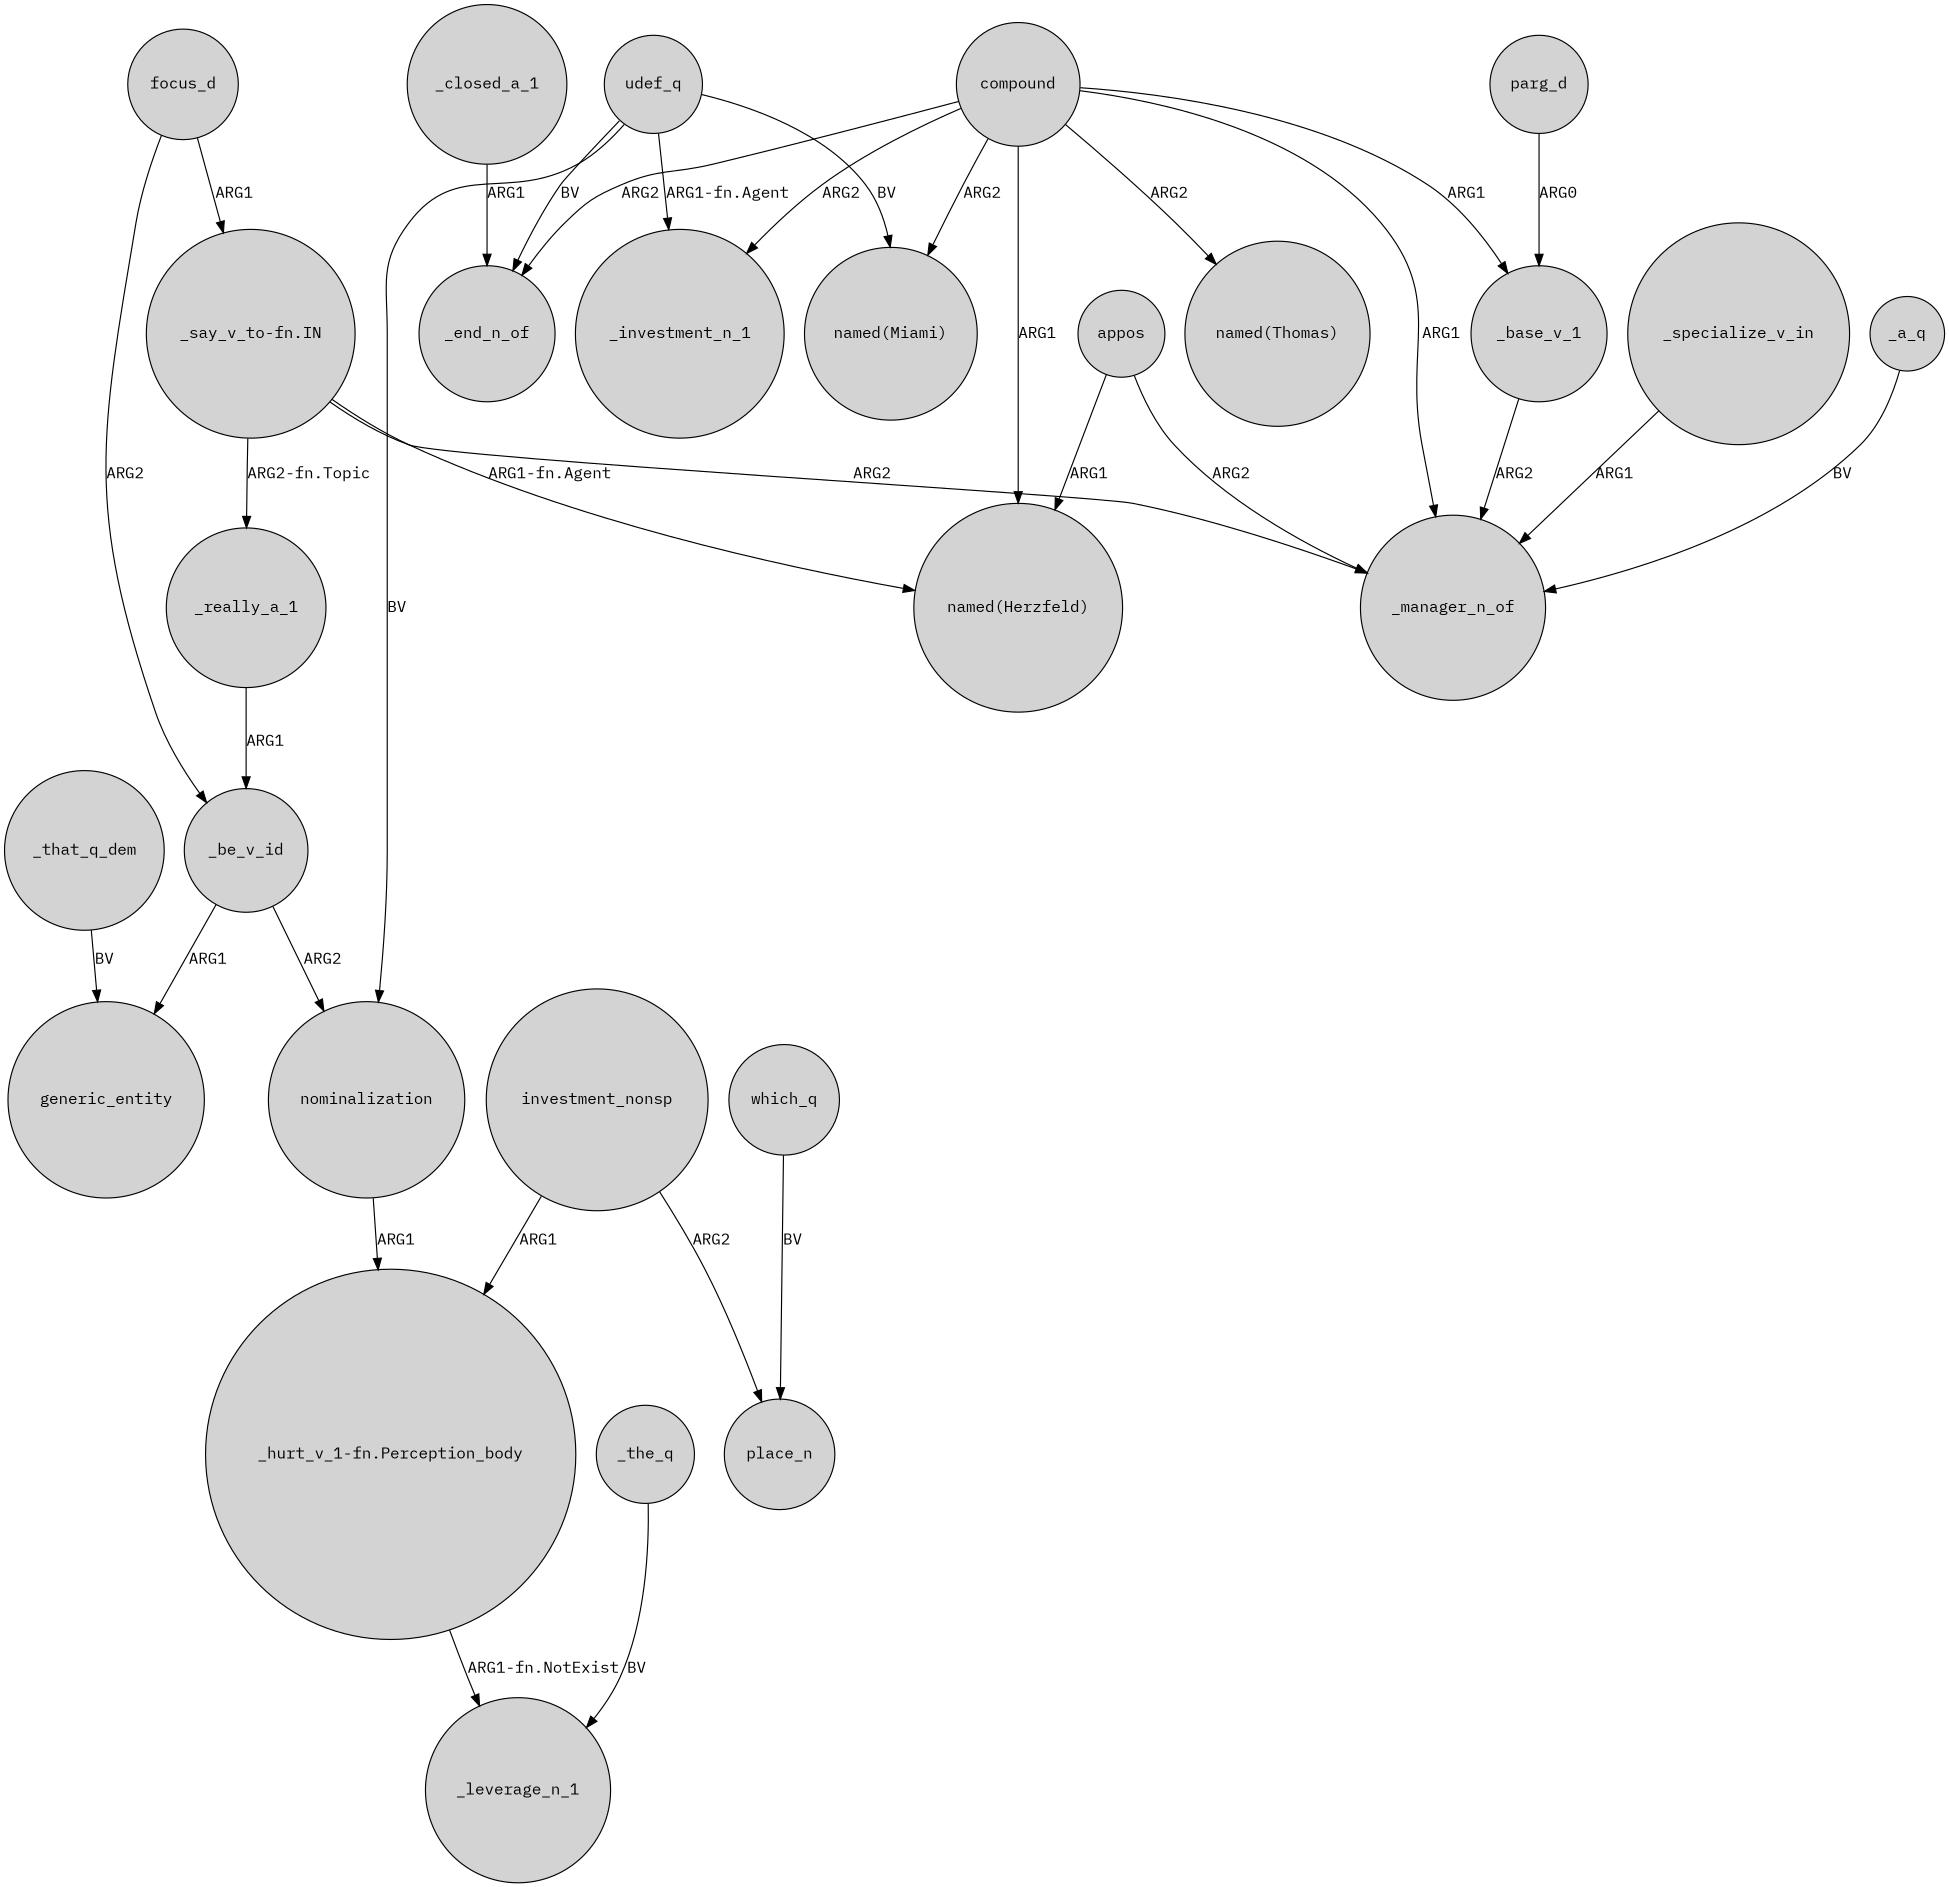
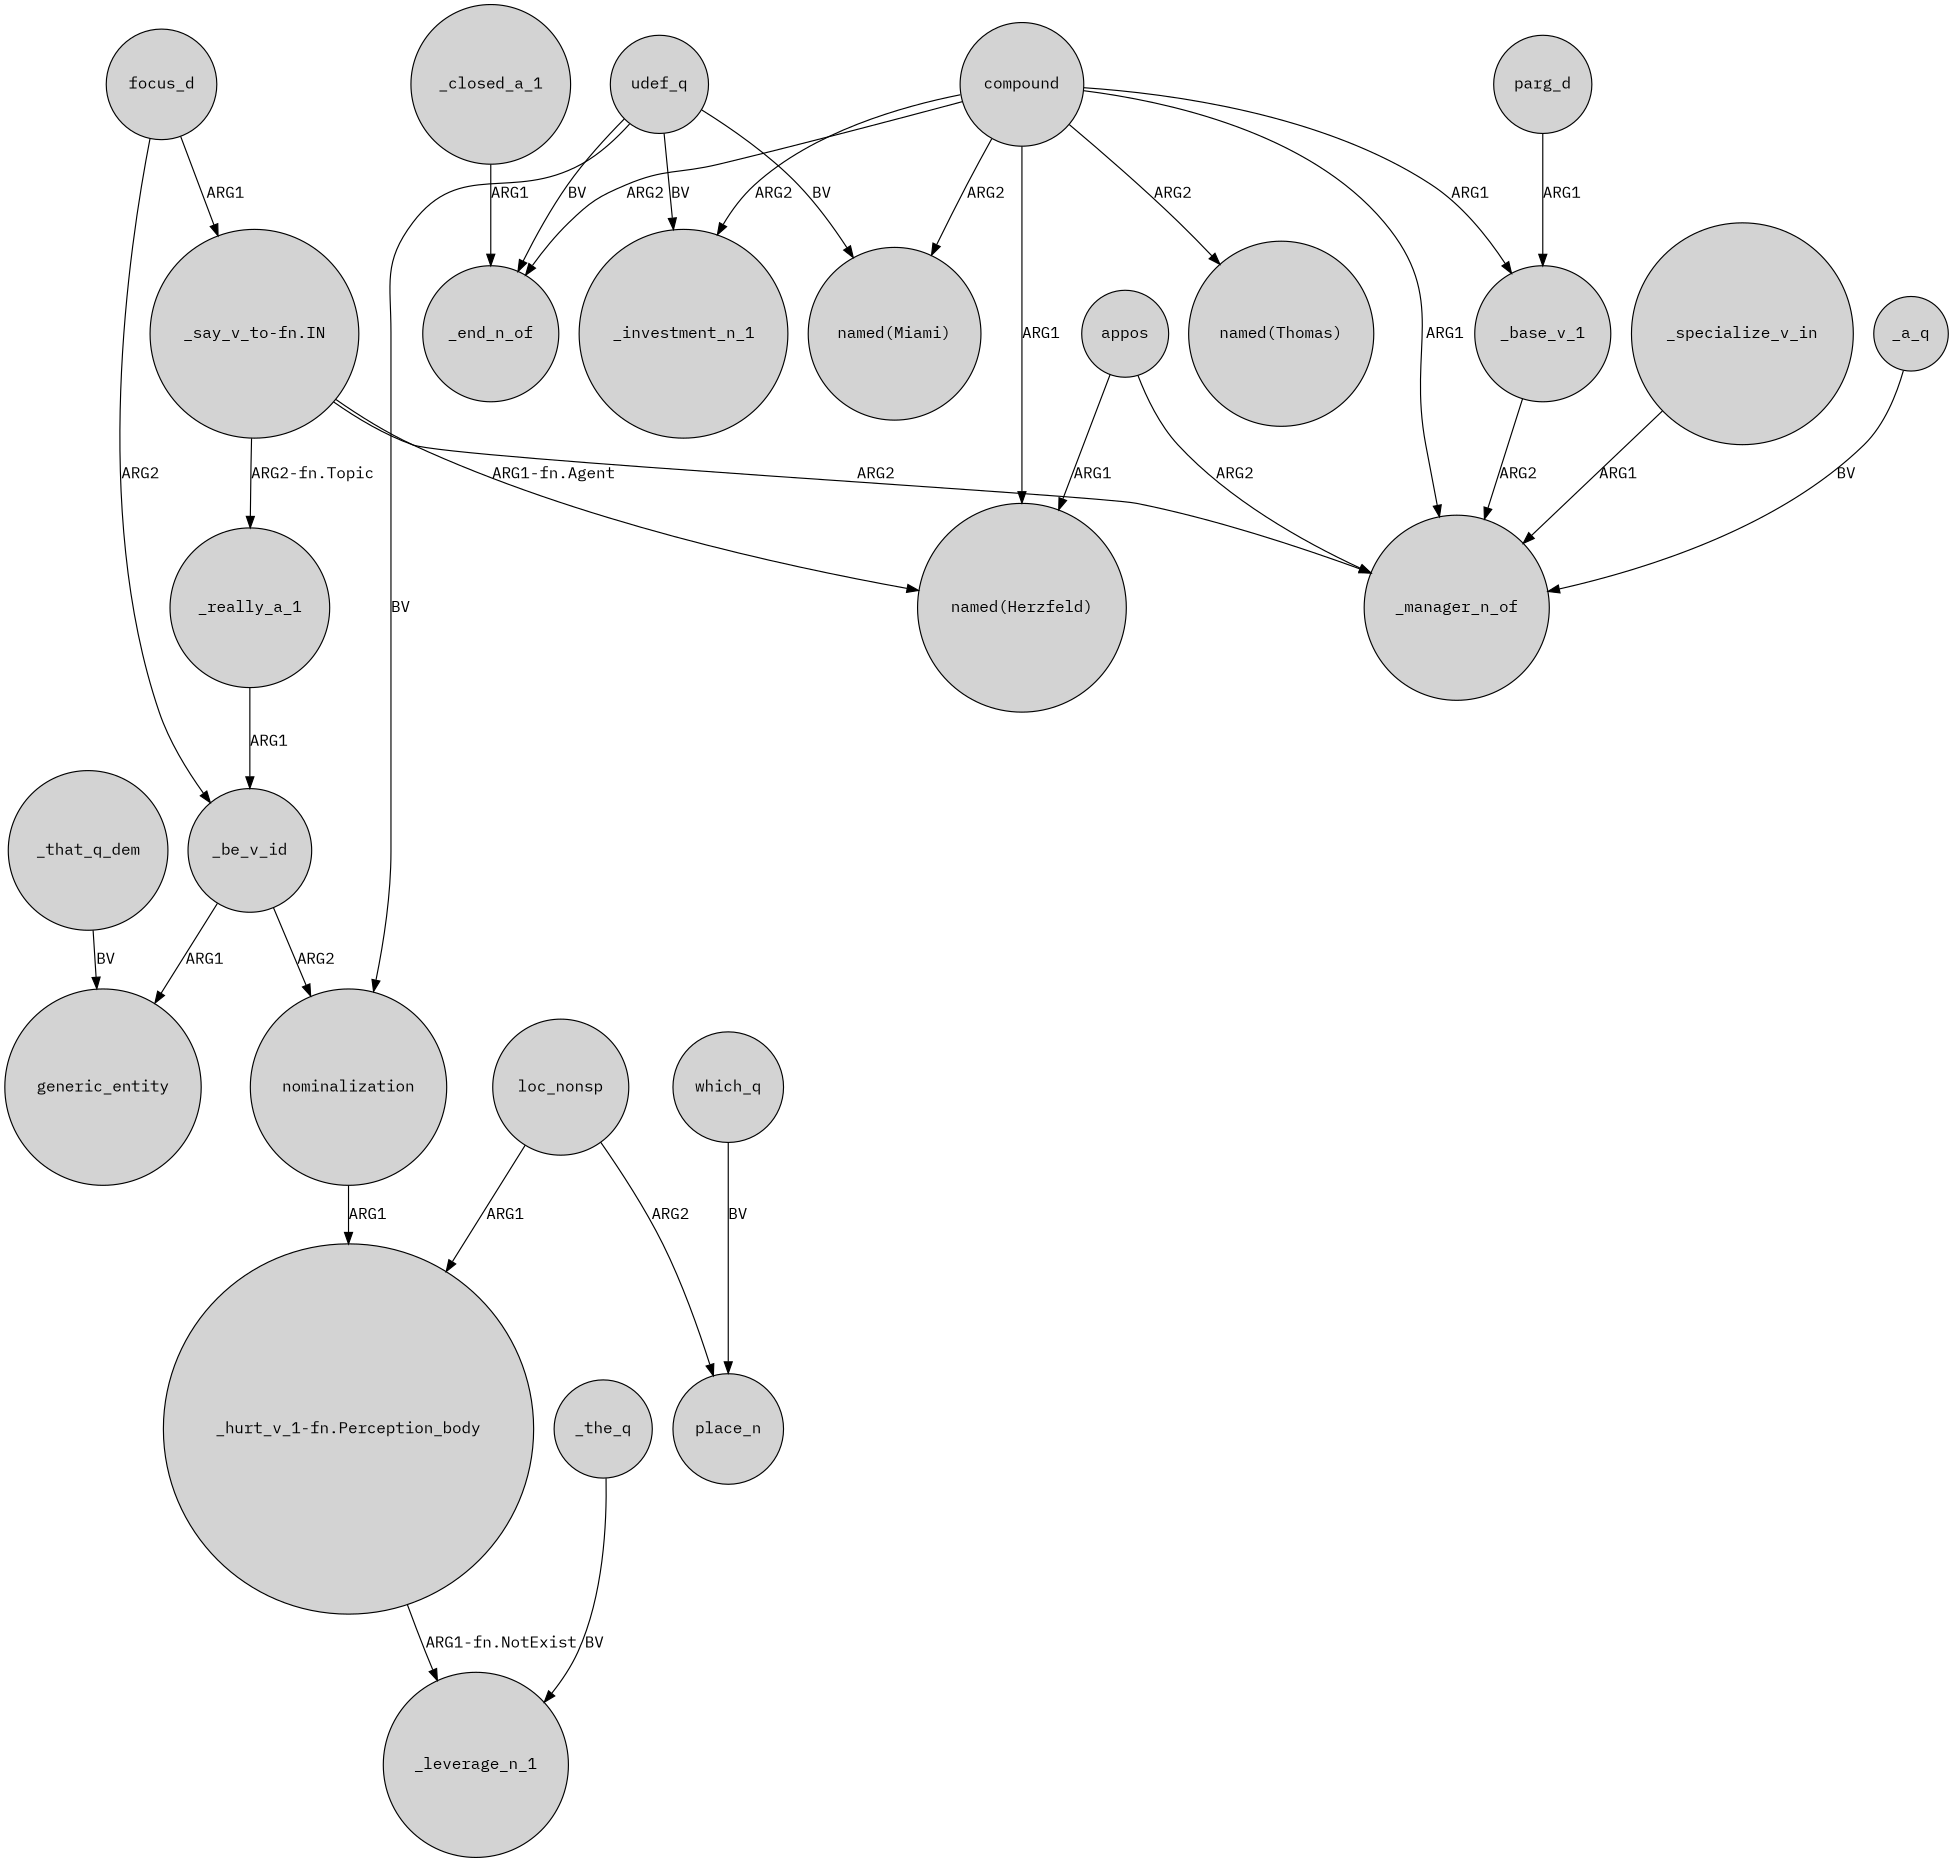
edge "udef_q" -> "_investment_n_1": label "ARG1-fn.Agent" -> "BV"
edge "parg_d" -> "_base_v_1": label "ARG0" -> "ARG1"
node "investment_nonsp": label "investment_nonsp" -> "loc_nonsp"
